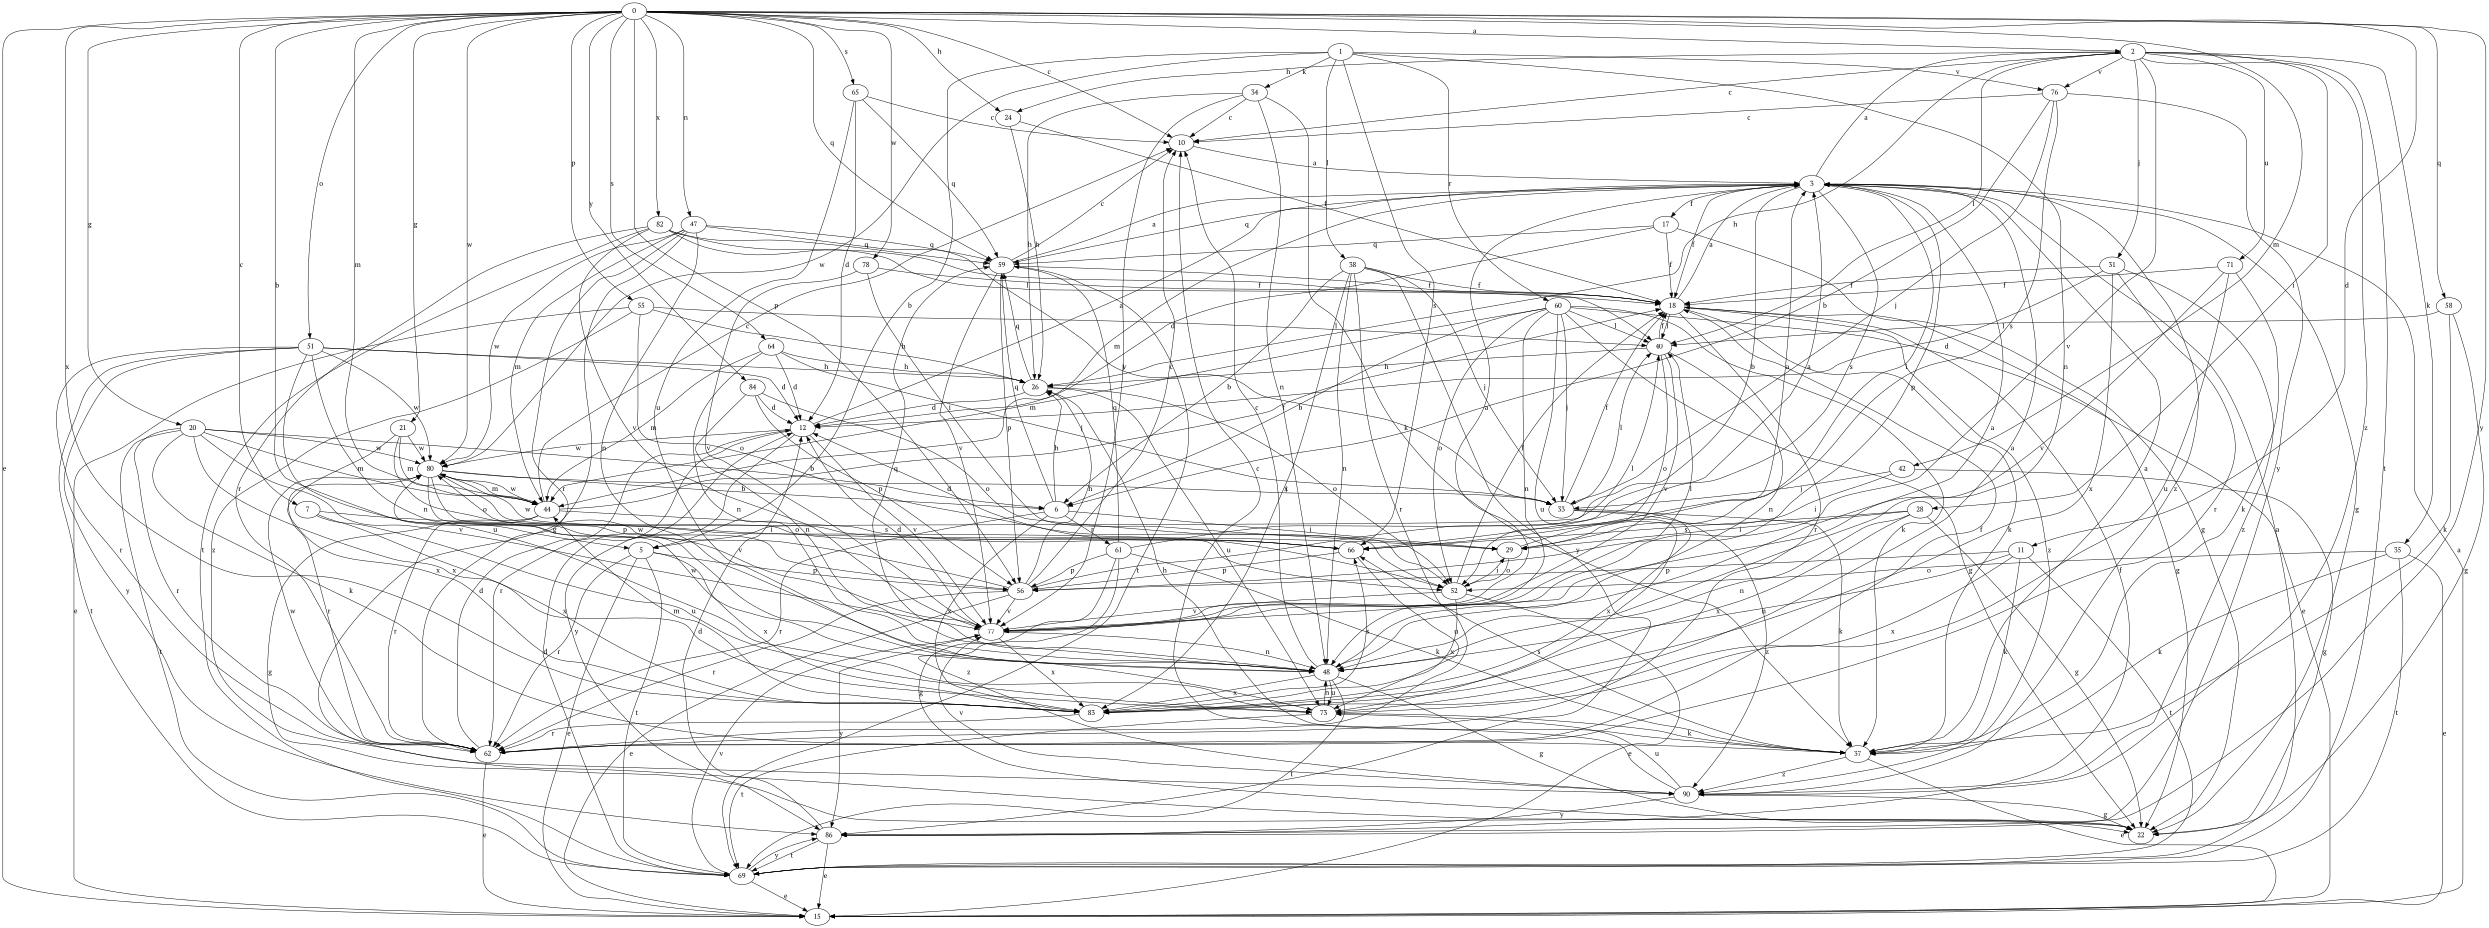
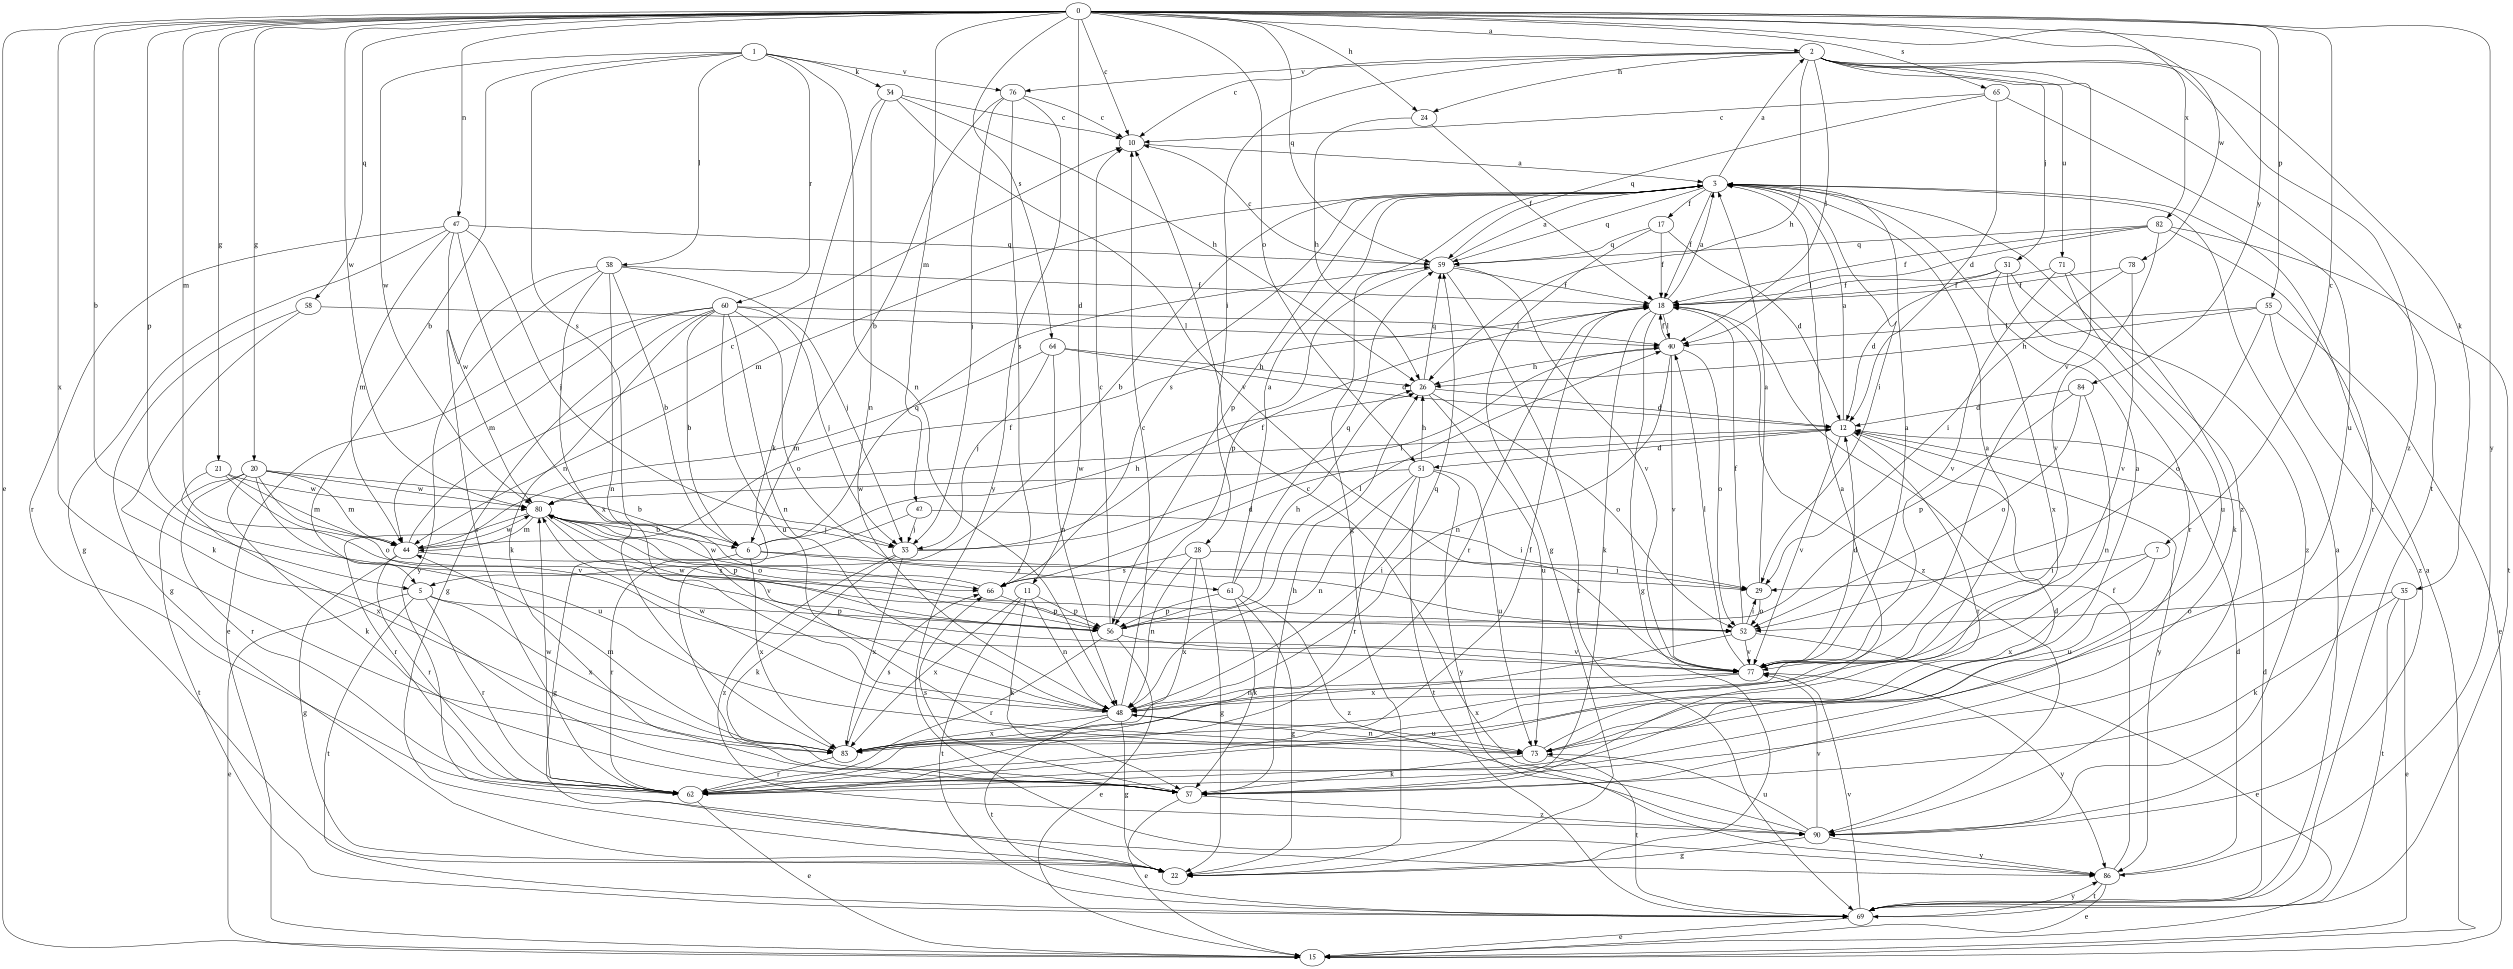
edge "51" -> "12": reversed
edge "20" -> "73": label "x" -> "u"
edge "66" -> "73": removed, label "u"
